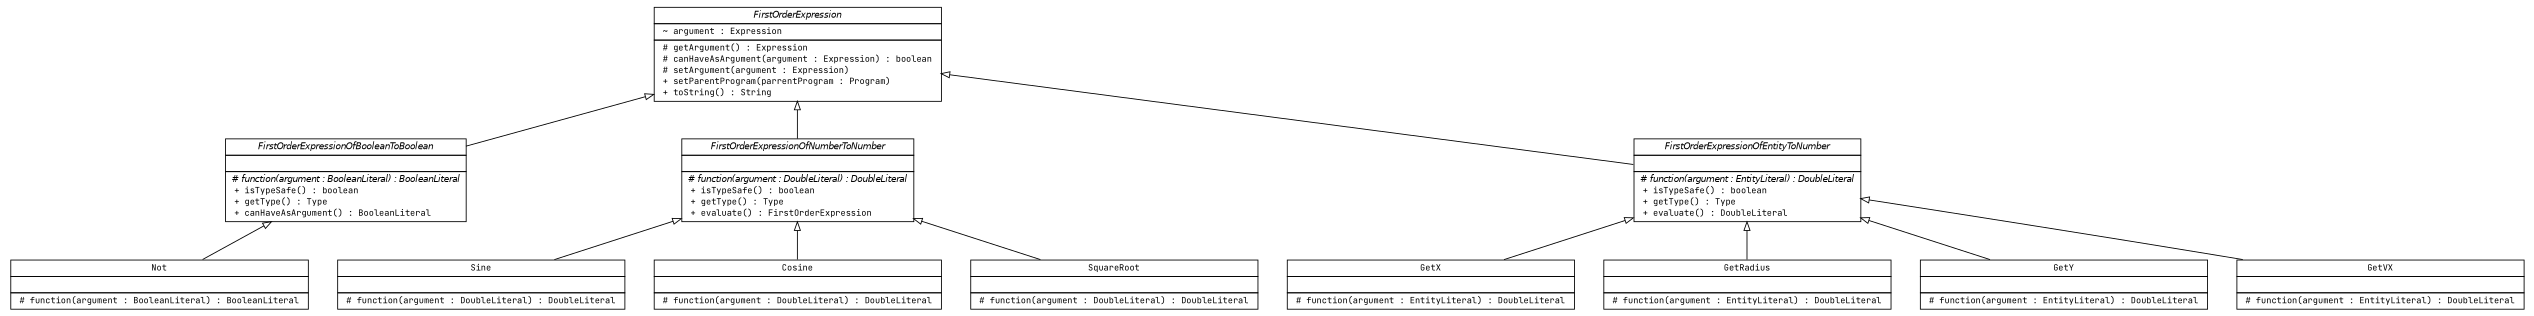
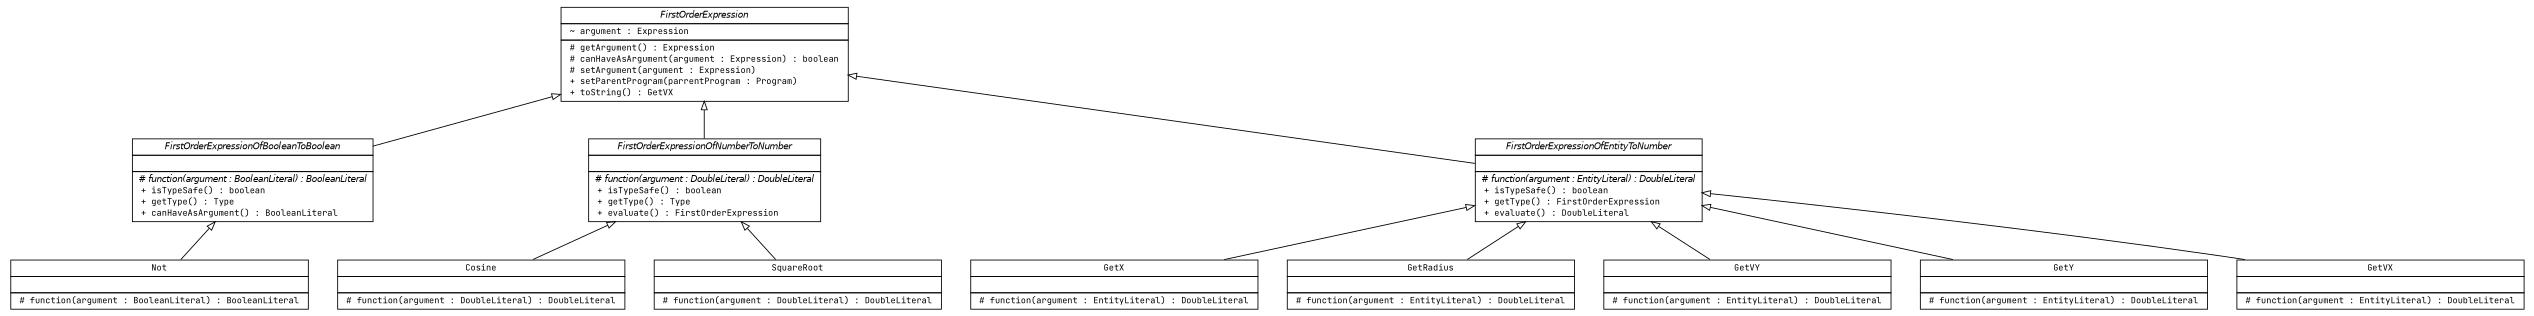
node "FirstOrderExpression": text "+ toString() : String" -> "+ toString() : GetVX"
node "FirstOrderExpressionOfEntityToNumber": text "+ getType() : Type" -> "+ getType() : FirstOrderExpression"
node "Sine": removed
node "GetVY": added
